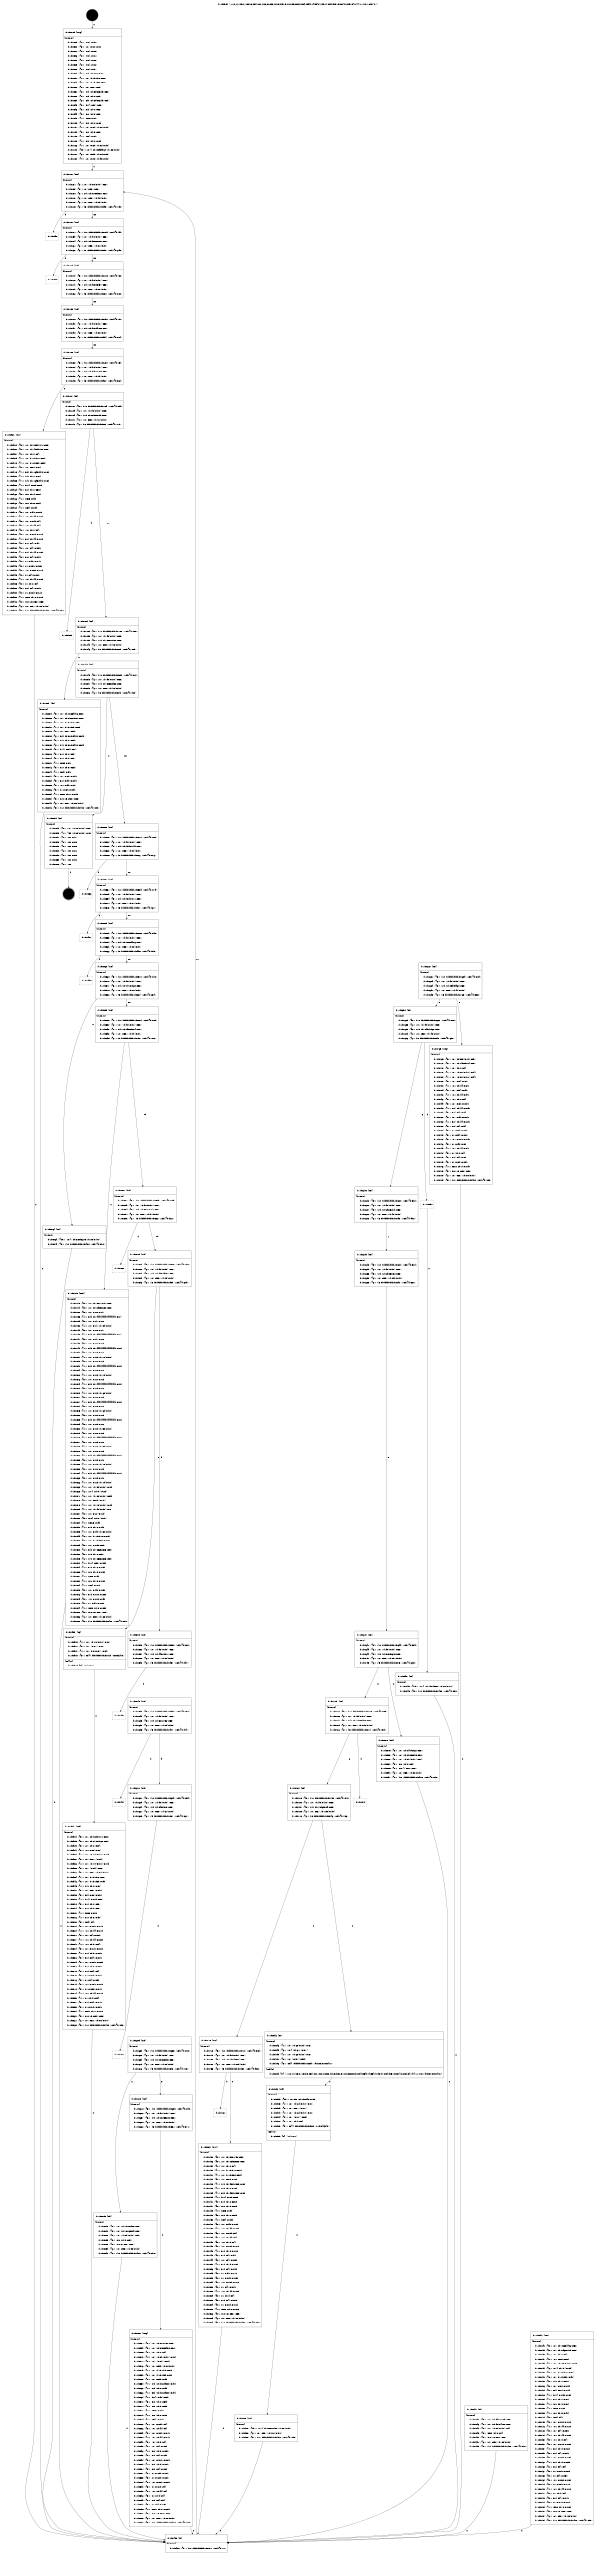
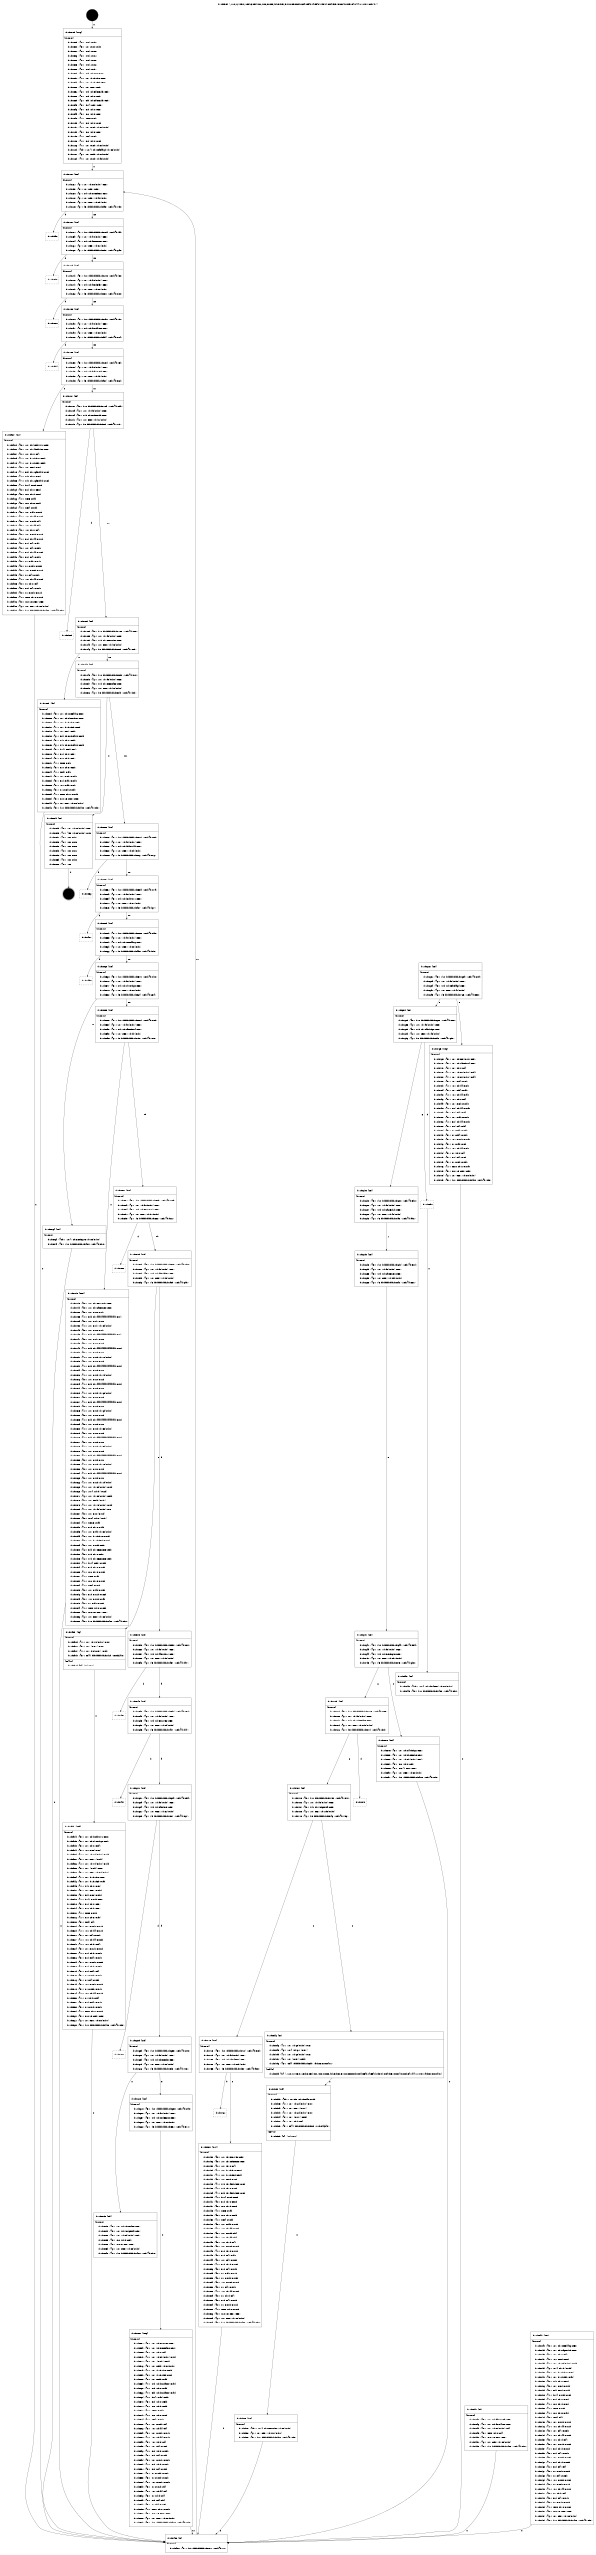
node "0x401c8c": added
node "0x40190f": added
edge "0x4014a8 [28]" -> "0x4014c4 [28]": added, label "14"
edge "0x4014e0 [28]" -> "0x4014fc [28]": added, label "13"
edge "0x4015dc [28]" -> "0x4015f8 [28]": added, label "9"
edge "0x401614 [28]" -> "0x401630 [28]": added, label "9"
edge "0x401d92 [15]" -> "0x401fcc [5]": removed, label "1"
edge "0x401ad8 [30]" -> "0x401fcc [5]": removed, label "1"
edge "0x401e34 [156]" -> "0x401fcc [5]": label " 1" -> " 14"
